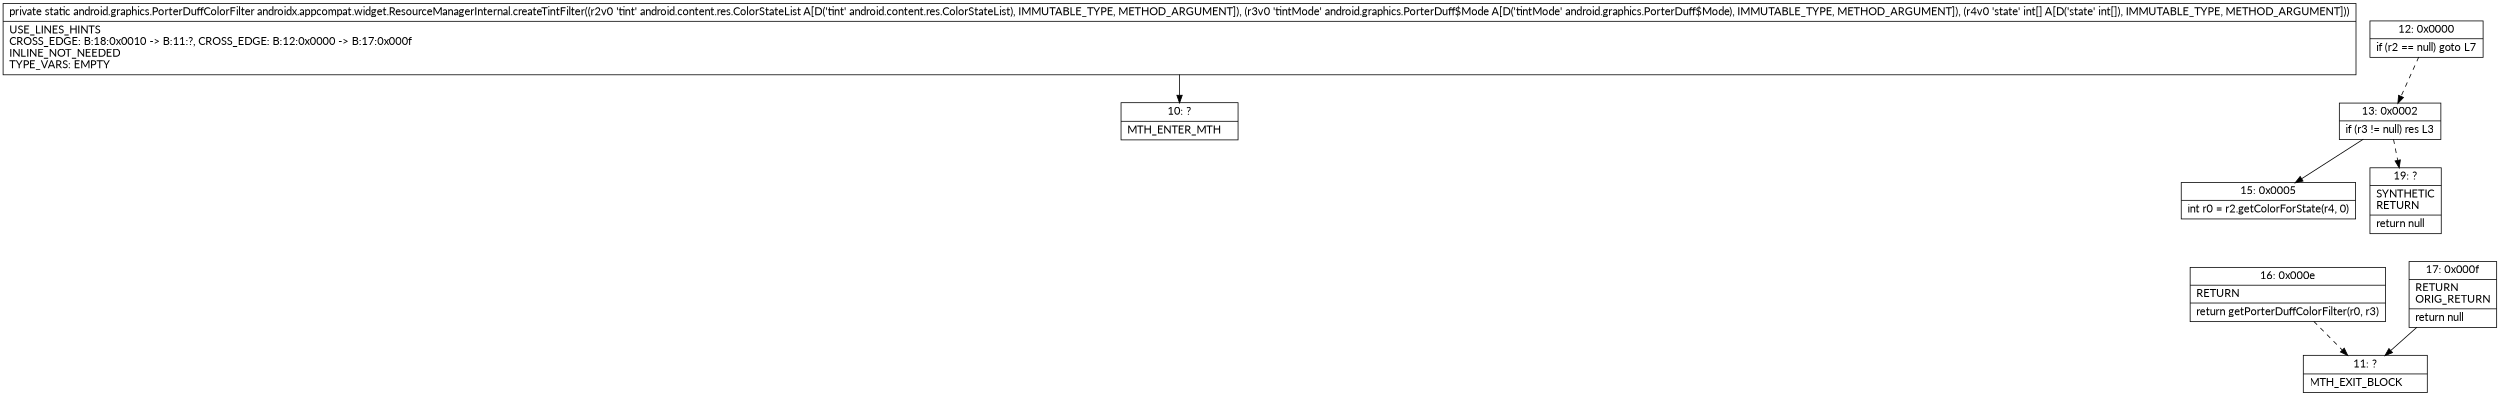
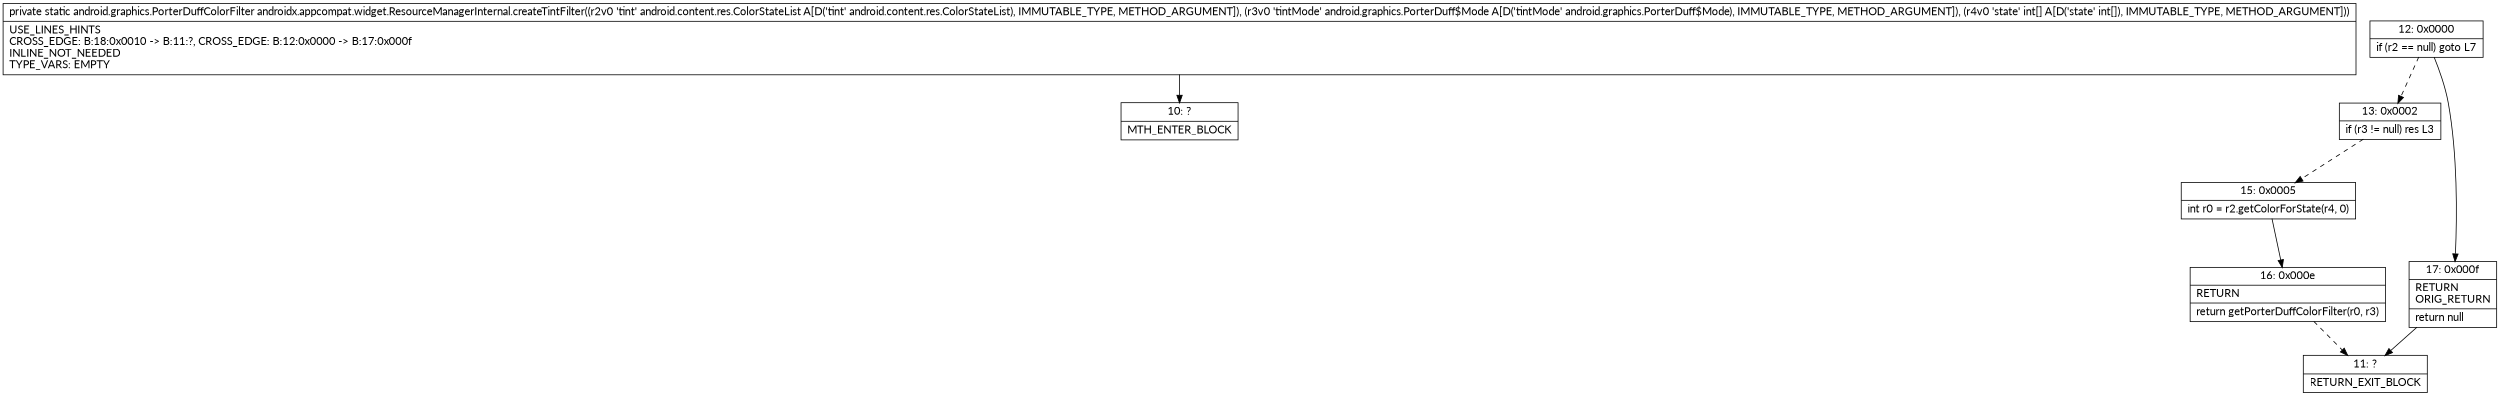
node "10: ?": text "MTH_ENTER_MTH" -> "MTH_ENTER_BLOCK"
edge "12: 0x0000" -> "17: 0x000f": added
edge "13: 0x0002" -> "15: 0x0005": style solid -> dashed
node "19: ?": removed
edge "15: 0x0005" -> "16: 0x000e": added
node "11: ?": text "MTH_EXIT_BLOCK" -> "RETURN_EXIT_BLOCK"
